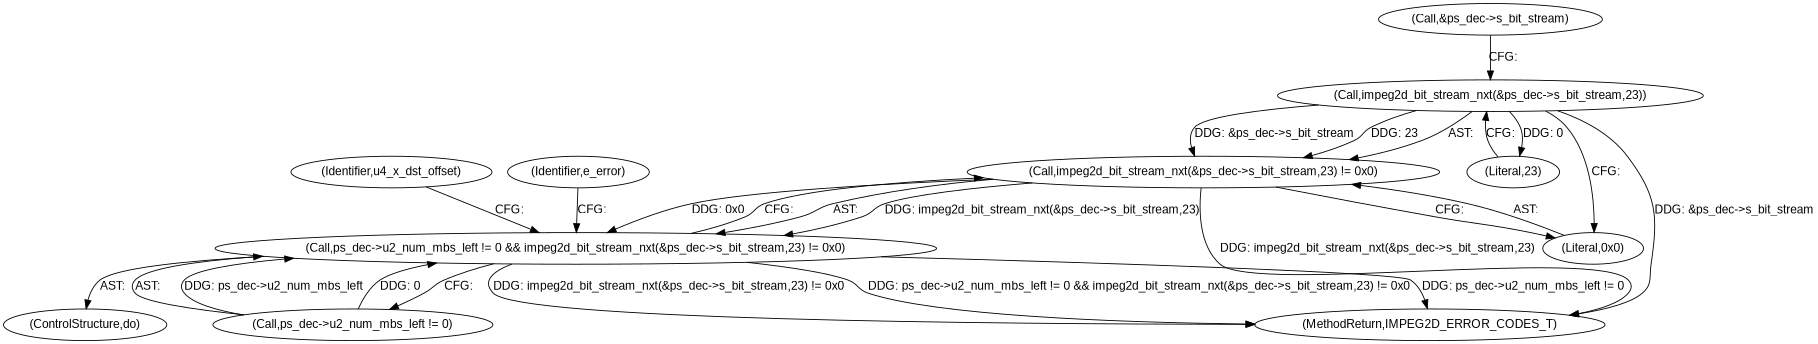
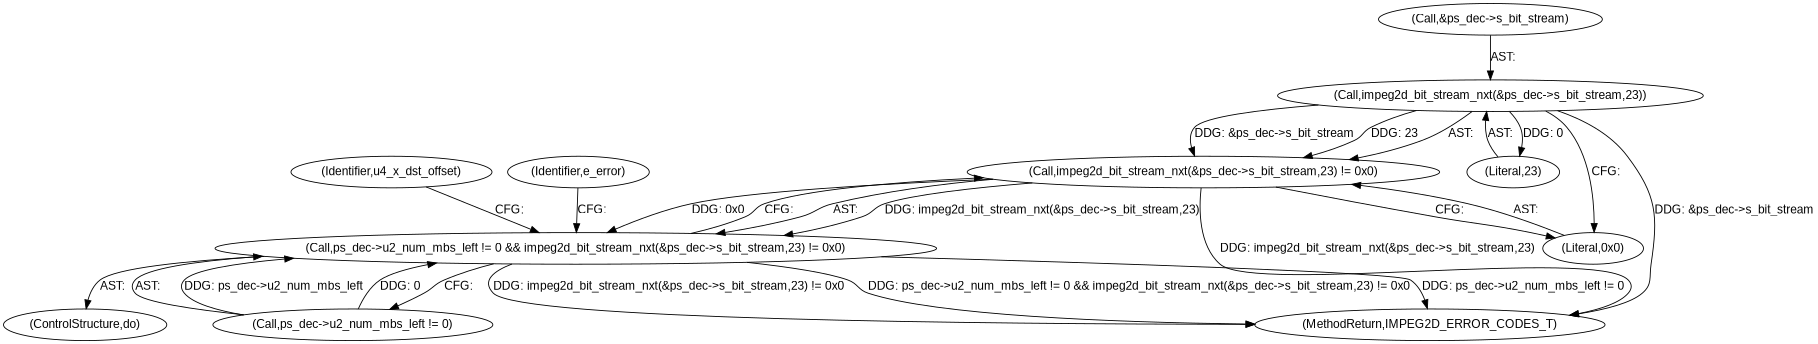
edge "(Call,&ps_dec->s_bit_stream)" -> "(Call,impeg2d_bit_stream_nxt(&ps_dec->s_bit_stream,23))": label "CFG: " -> "AST: "
edge "(Literal,23)" -> "(Call,impeg2d_bit_stream_nxt(&ps_dec->s_bit_stream,23))": label "CFG: " -> "AST: "
